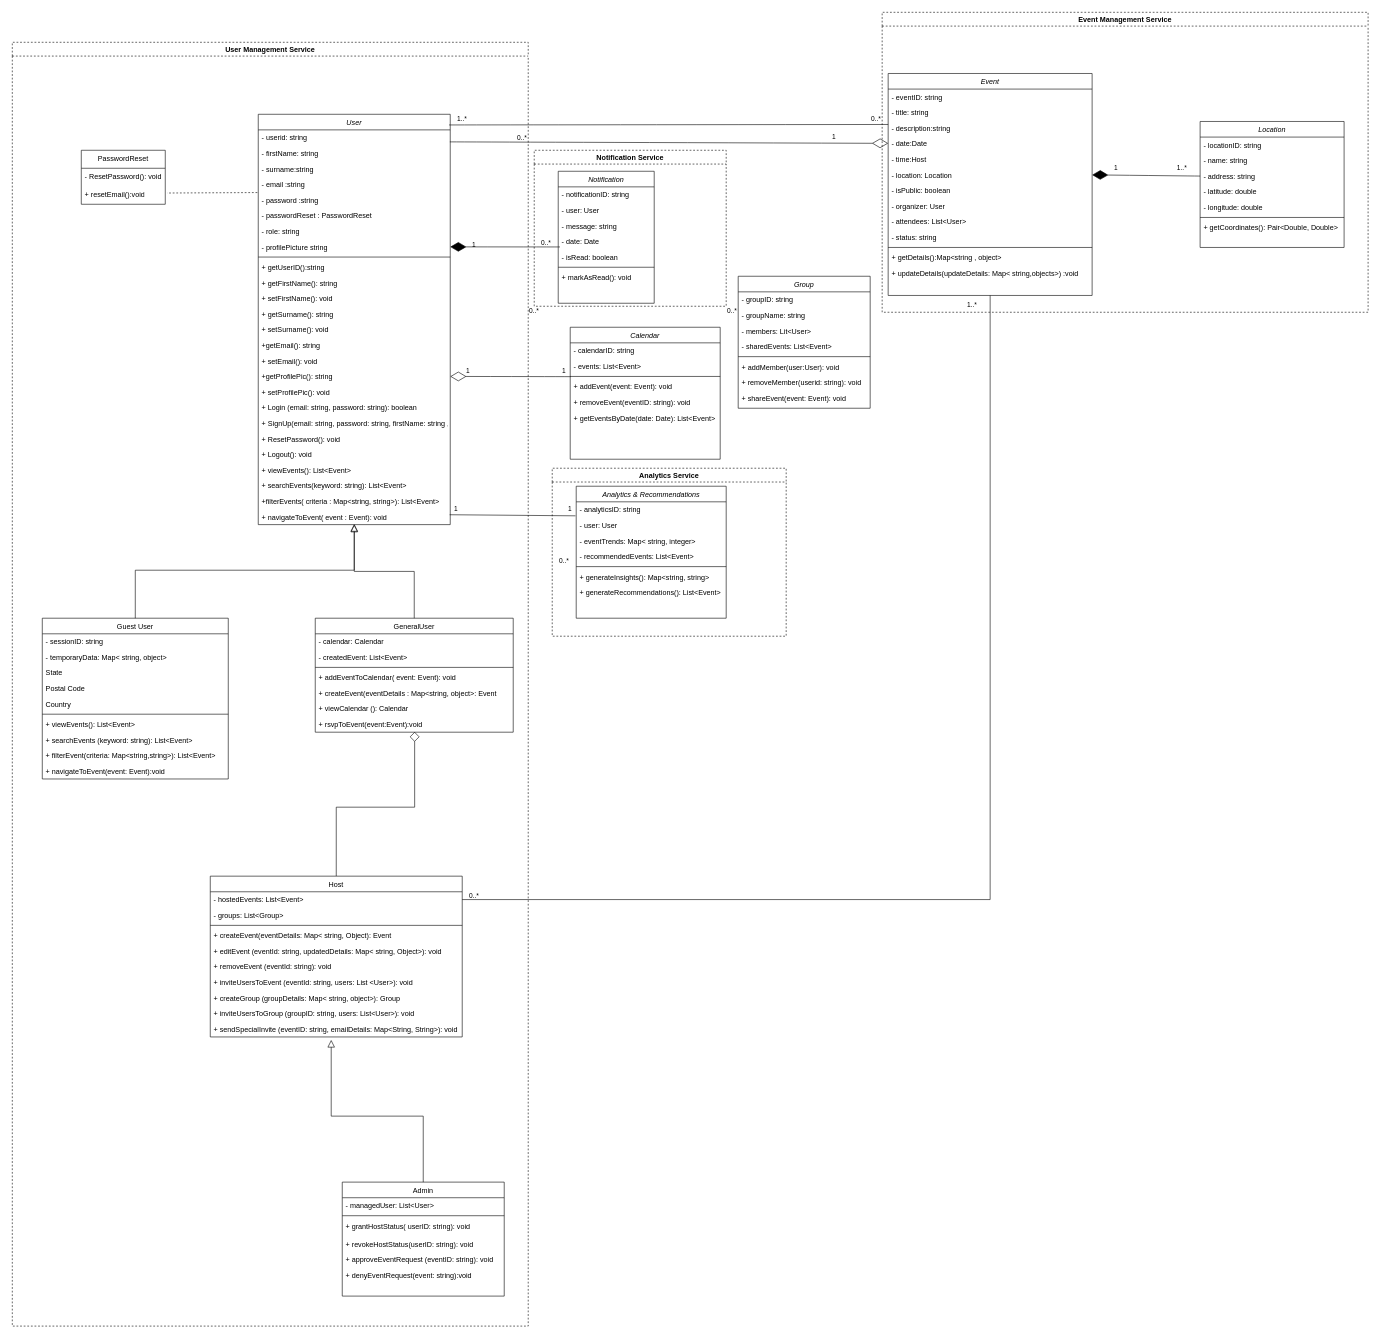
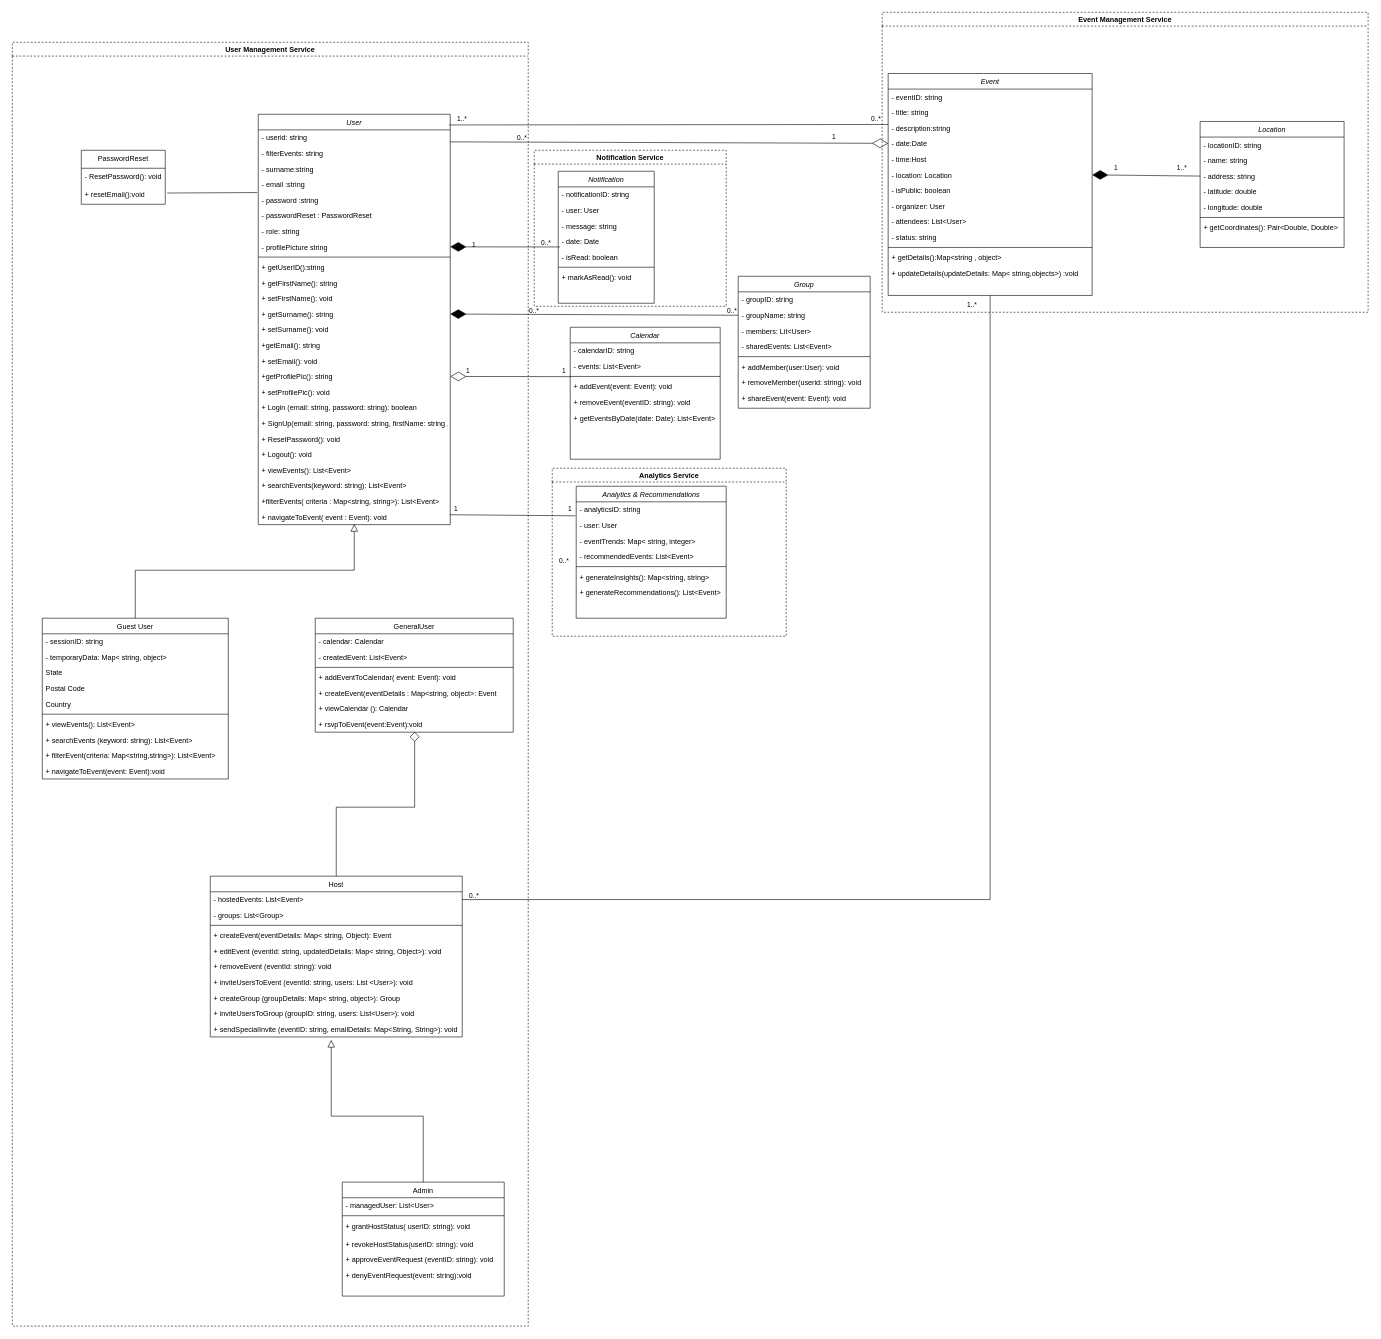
node "- firstName: string": label "- firstName: string" -> "- filterEvents: string"
edge "+ resetEmail():void" -- "- password :string": style dashed -> solid
edge "- groupName: string" -> "+ getSurname(): string": added
edge "GeneralUser" -> "User": removed
